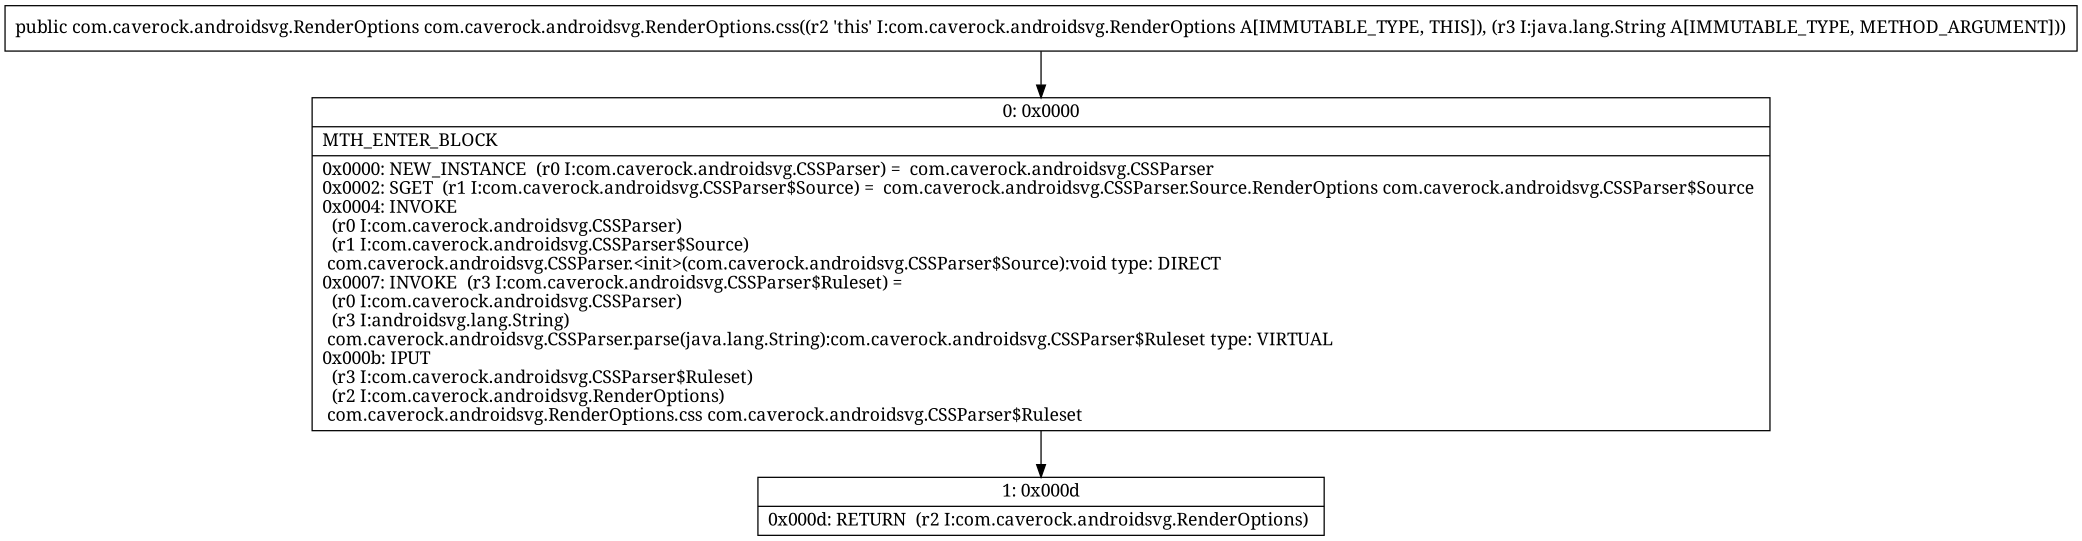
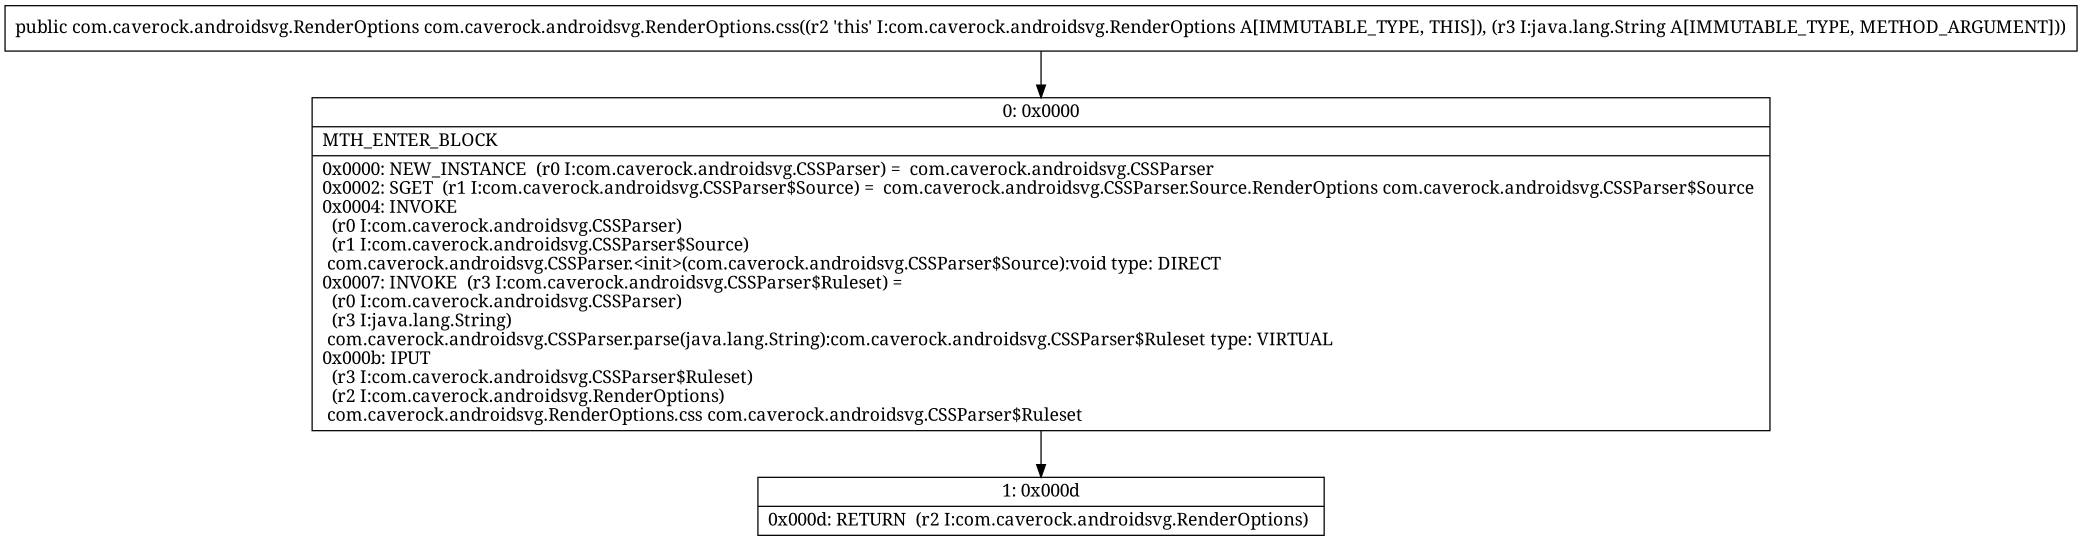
node "0: 0x0000": text "(r3 I:androidsvg.lang.String)" -> "(r3 I:java.lang.String)"
